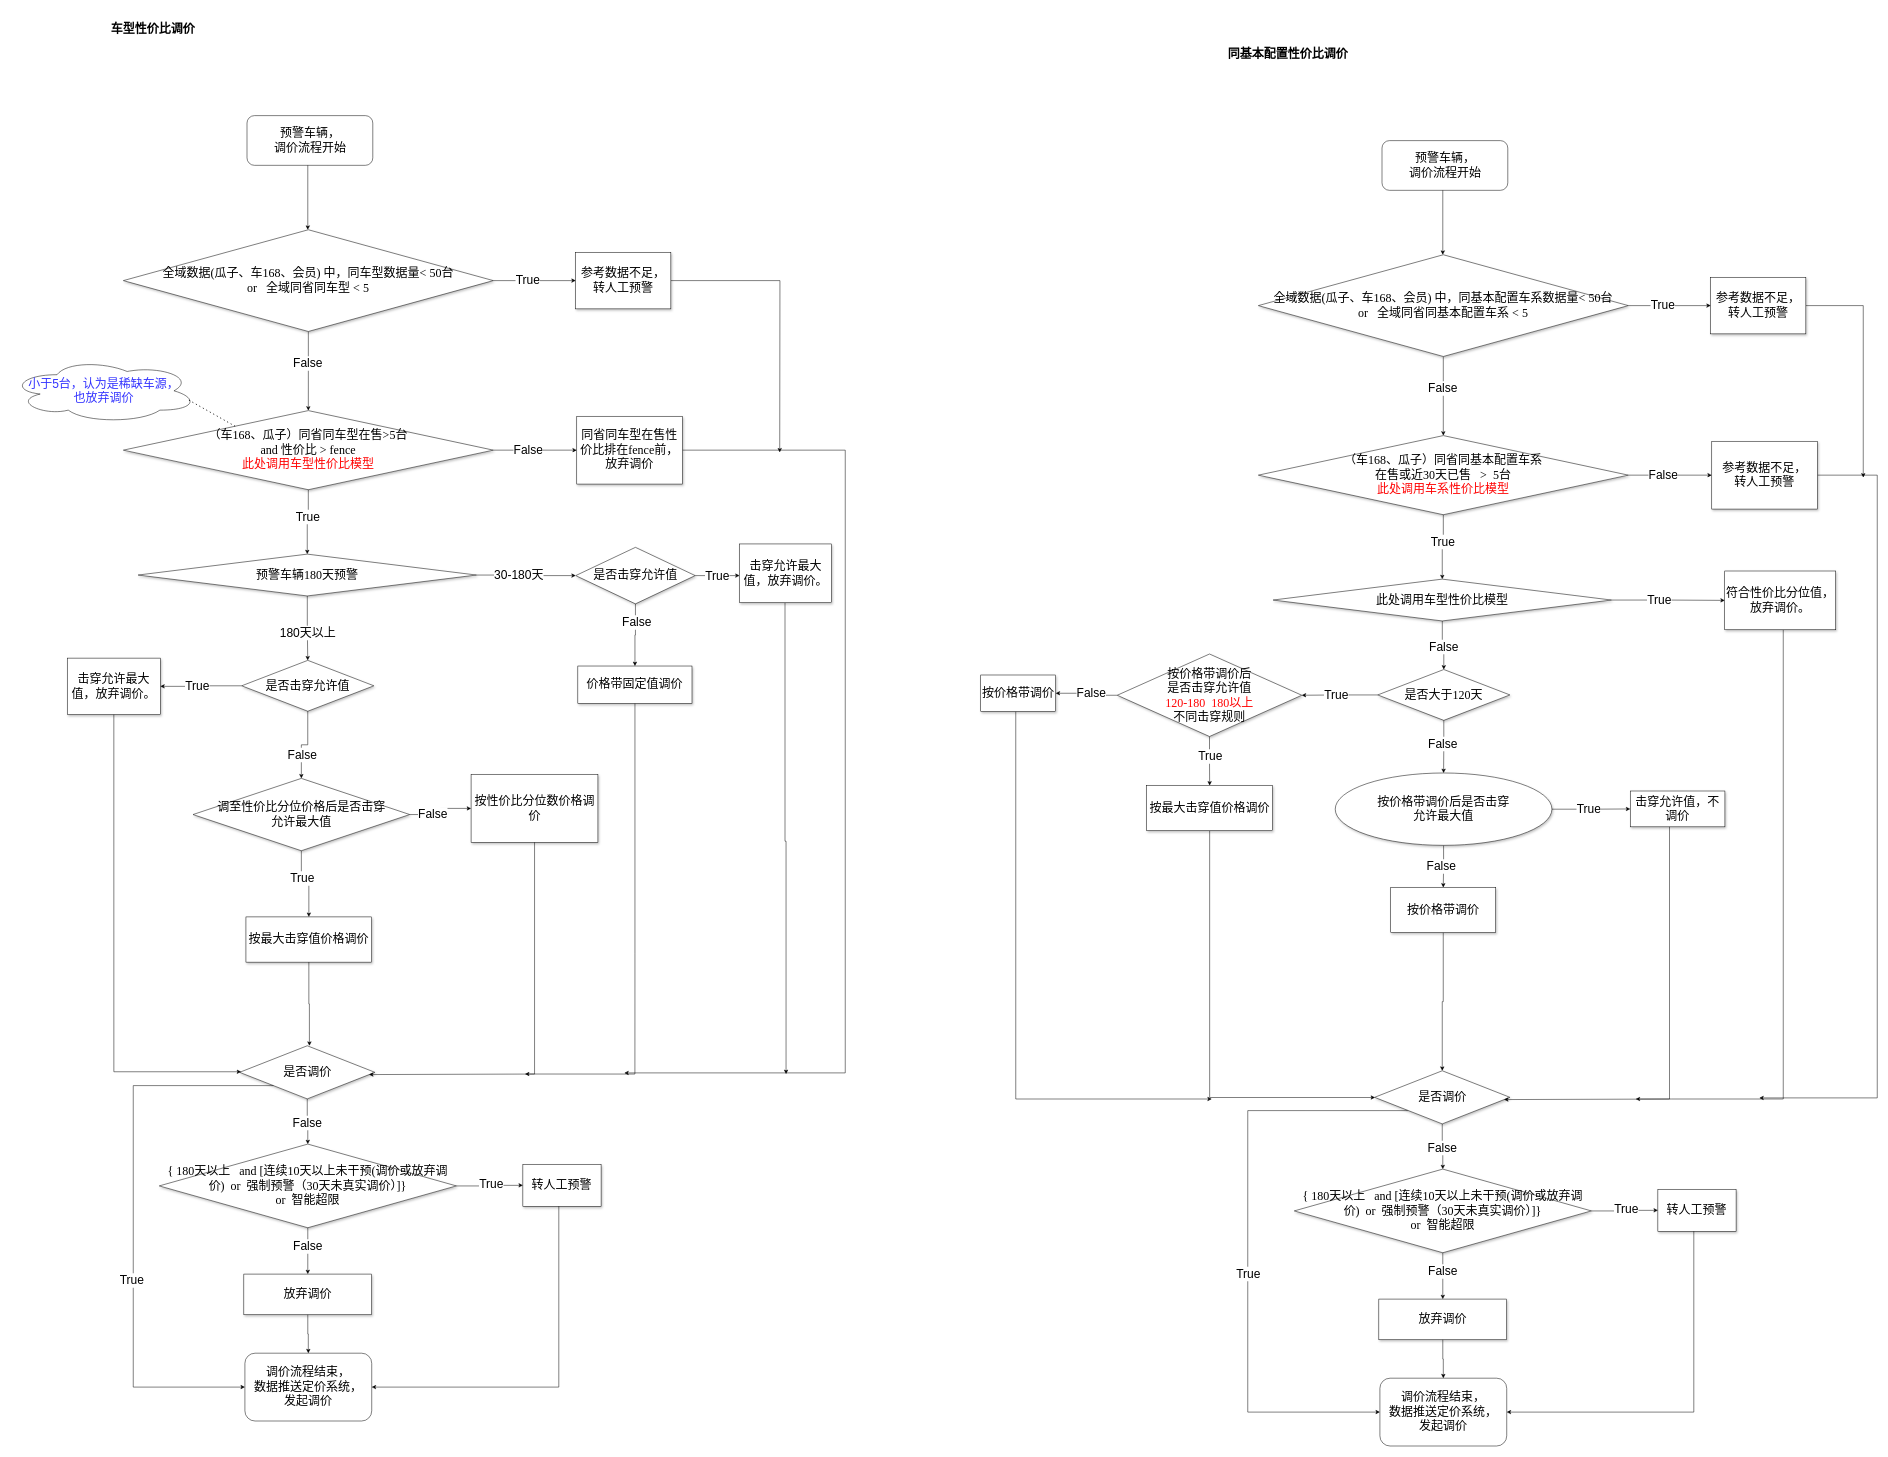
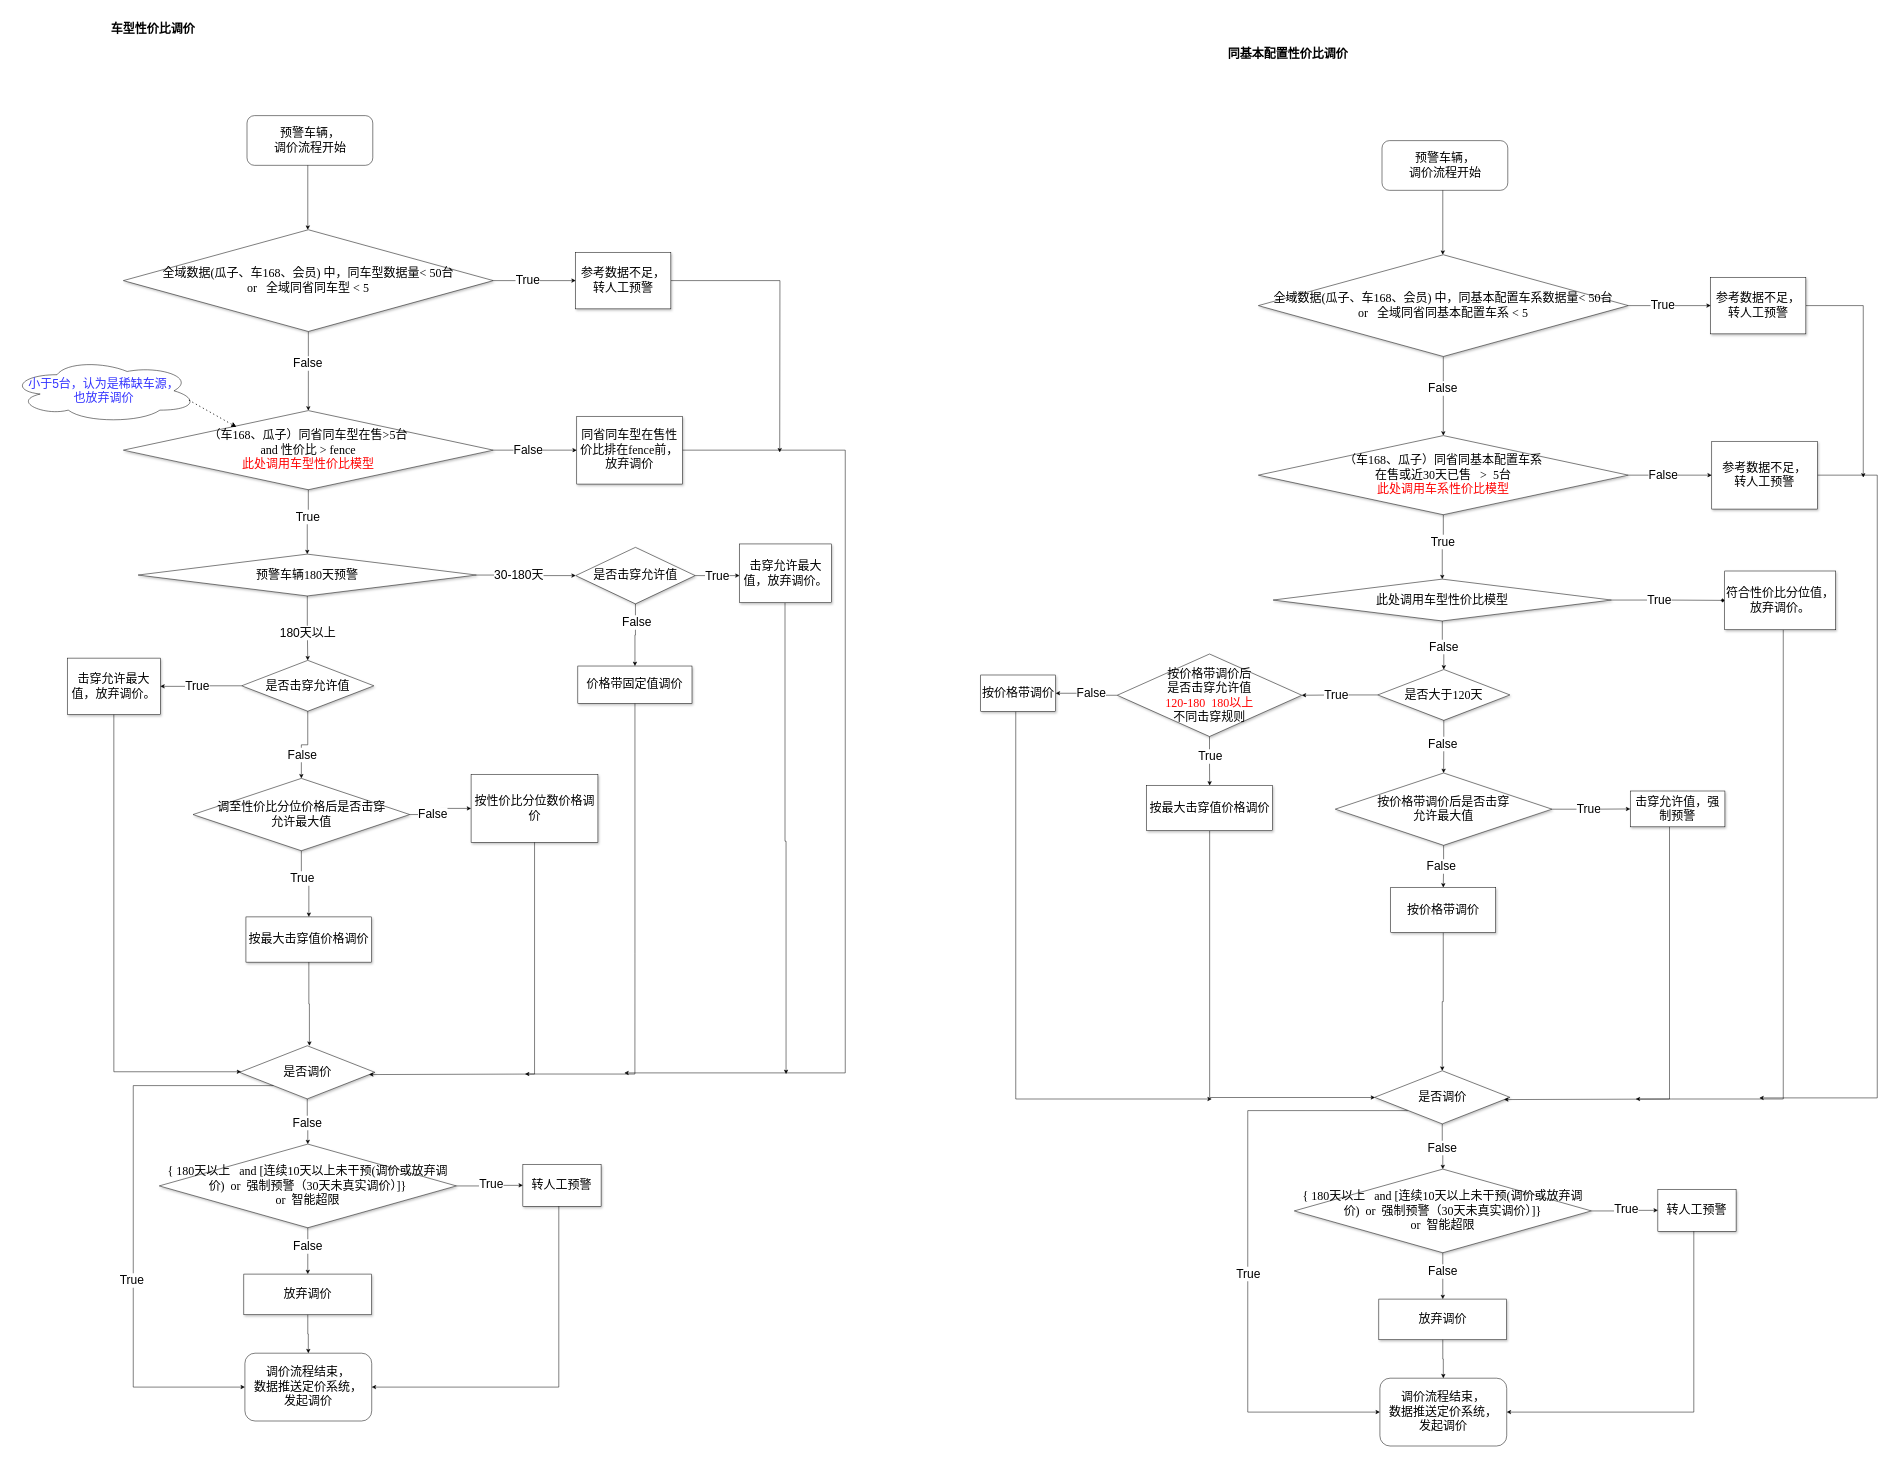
edge "小于5台，认为是稀缺车源，也放弃调价" -- "（车168、瓜子）同省同车型在售>5台 and 性价比 > fence 此处调用车型性价比模型": arrowhead none -> classic
edge "此处调用车型性价比模型" -> "符合性价比分位值，放弃调价。": arrowhead classic -> diamond
node "按价格带调价后是否击穿 允许最大值": shape ellipse -> diamond
node "击穿允许值，不调价": label "击穿允许值，不调价" -> "击穿允许值，强制预警"
